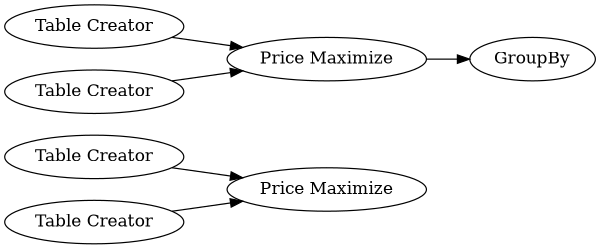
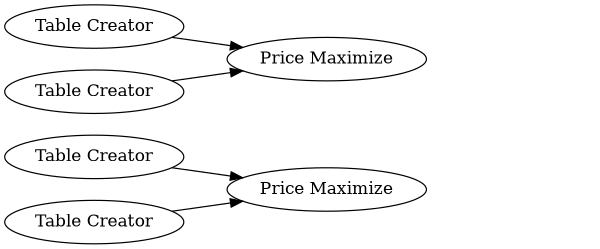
node "GroupBy": removed
